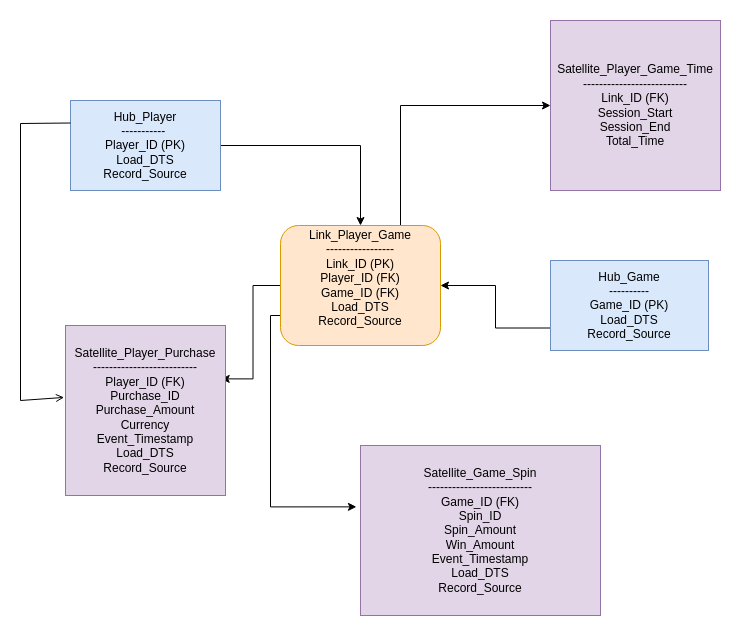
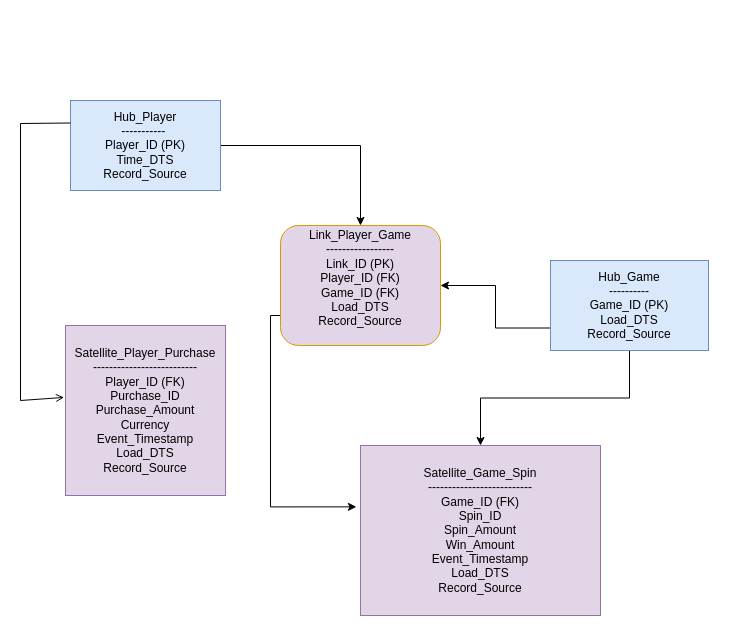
edge "Link_Player_Game ----------------- Link_ID (PK) Player_ID (FK) Game_ID (FK) Load_DTS Record_Source" -> "Satellite_Player_Game_Time -------------------------- Link_ID (FK) Session_Start Session_End Total_Time": removed
node "Satellite_Player_Game_Time -------------------------- Link_ID (FK) Session_Start Session_End Total_Time": removed
node "Hub_Player ----------- Player_ID (PK) Load_DTS Record_Source": label "Hub_Player ----------- Player_ID (PK) Load_DTS Record_Source" -> "Hub_Player ----------- Player_ID (PK) Time_DTS Record_Source"
node "Link_Player_Game ----------------- Link_ID (PK) Player_ID (FK) Game_ID (FK) Load_DTS Record_Source": fillcolor #ffe6cc -> #e1d5e7
edge "Link_Player_Game ----------------- Link_ID (PK) Player_ID (FK) Game_ID (FK) Load_DTS Record_Source" -> "Satellite_Player_Purchase -------------------------- Player_ID (FK) Purchase_ID Purchase_Amount Currency Event_Timestamp Load_DTS Record_Source": removed
edge "Hub_Game ---------- Game_ID (PK) Load_DTS Record_Source" -> "Satellite_Game_Spin -------------------------- Game_ID (FK) Spin_ID Spin_Amount Win_Amount Event_Timestamp Load_DTS Record_Source": added
